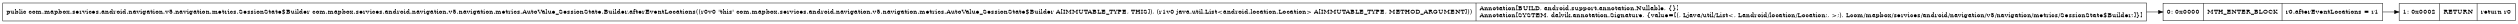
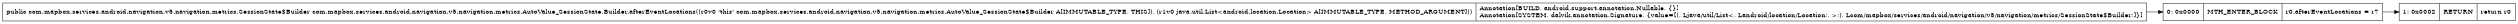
node "0: 0x0000": text "r0.afterEventLocations = r1" -> "r0.afterEventLocations = r7"
